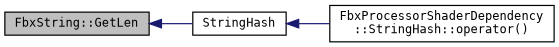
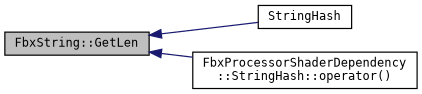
edge "FbxProcessorShaderDependency ::StringHash::operator()" -> "StringHash": now "FbxProcessorShaderDependency ::StringHash::operator()" -> "FbxString::GetLen"
